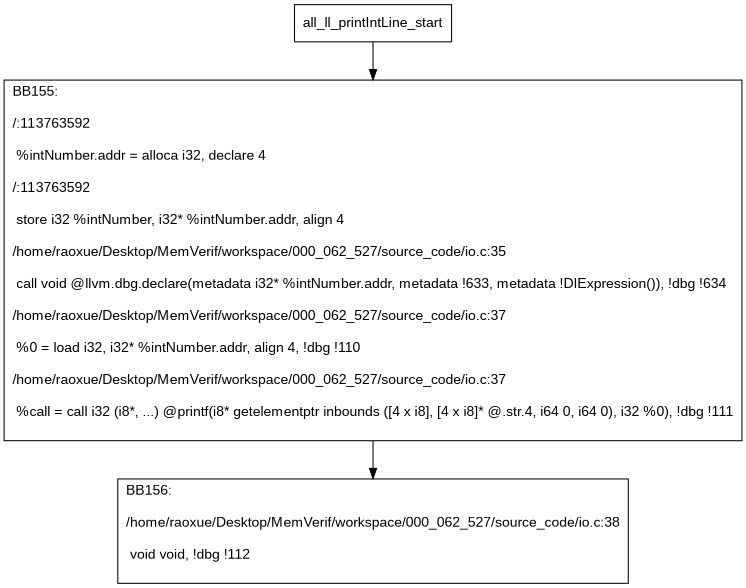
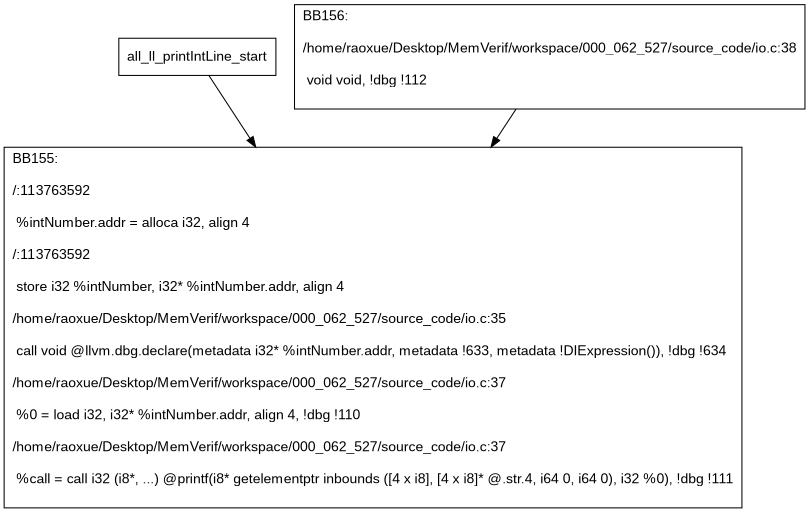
node "BB155:": text "%intNumber.addr = alloca i32, declare 4" -> "%intNumber.addr = alloca i32, align 4"
edge "BB155:" -> "BB156:": reversed
